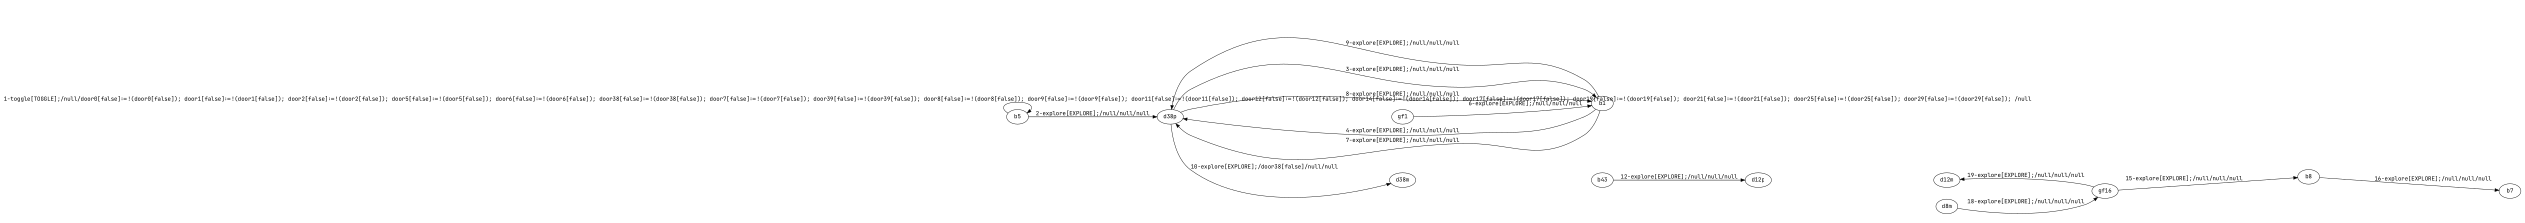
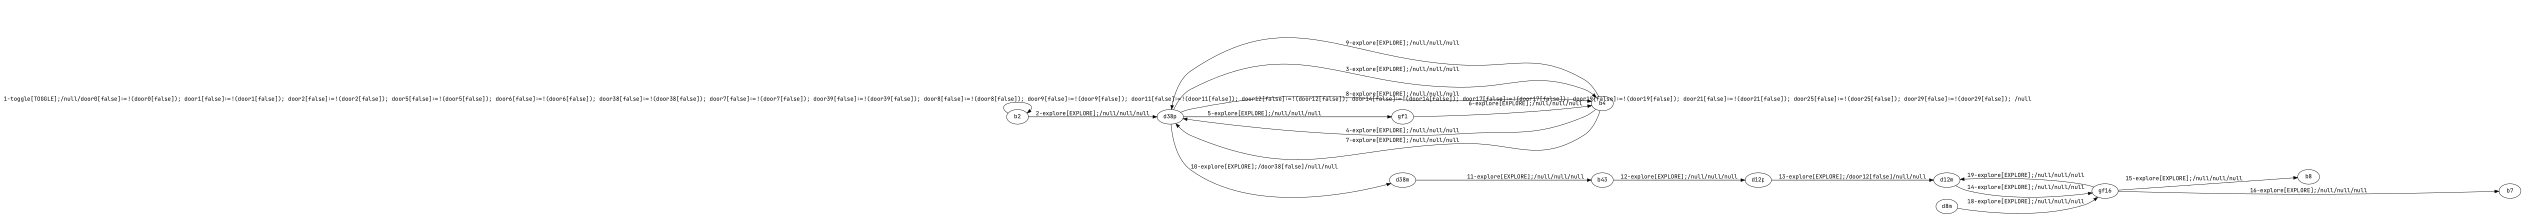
node "b1": label "b1" -> "b4"
node "b5": label "b5" -> "b2"
edge "d38p" -> "gf1": added, label "5-explore[EXPLORE];/null/null/null"
edge "d38m" -> "b43": added, label "11-explore[EXPLORE];/null/null/null"
edge "d12p" -> "d12m": added, label "13-explore[EXPLORE];/door12[false]/null/null"
edge "b8" -> "b7": now "gf16" -> "b7"
edge "d12m" -> "gf16": added, label "14-explore[EXPLORE];/null/null/null"
